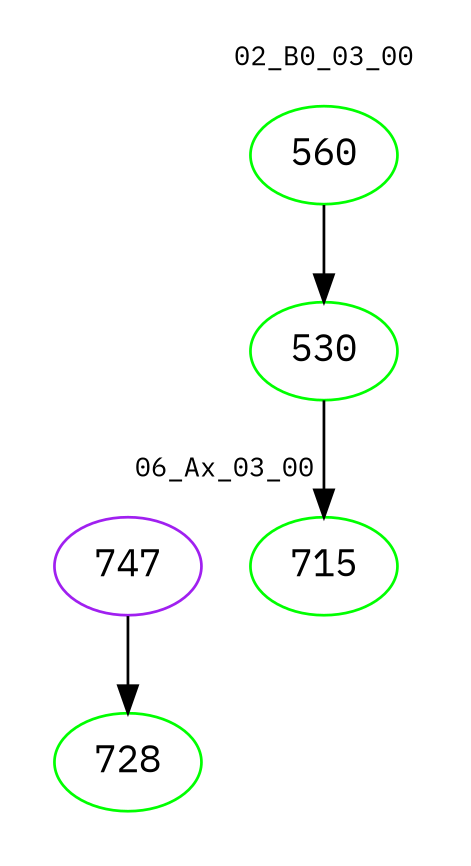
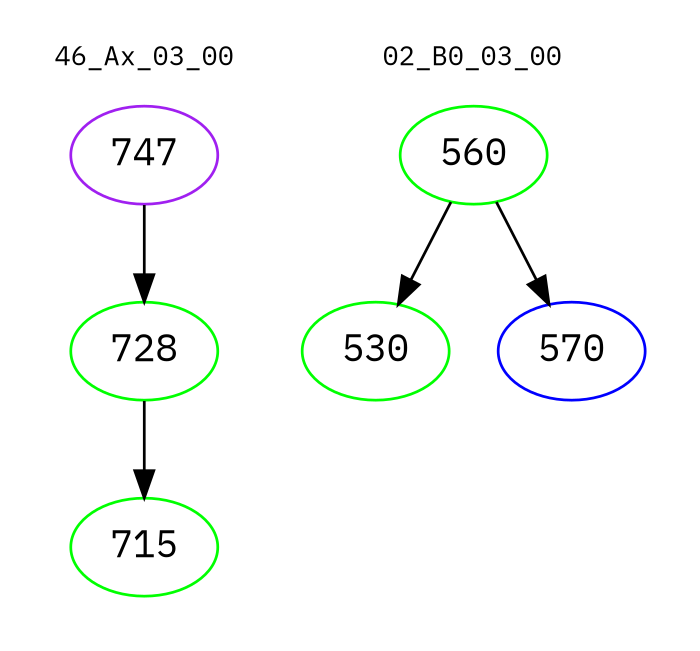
node "570": added
edge "530" -> "715": now "728" -> "715"
cluster "06_Ax_03_00": label "06_Ax_03_00" -> "46_Ax_03_00"
